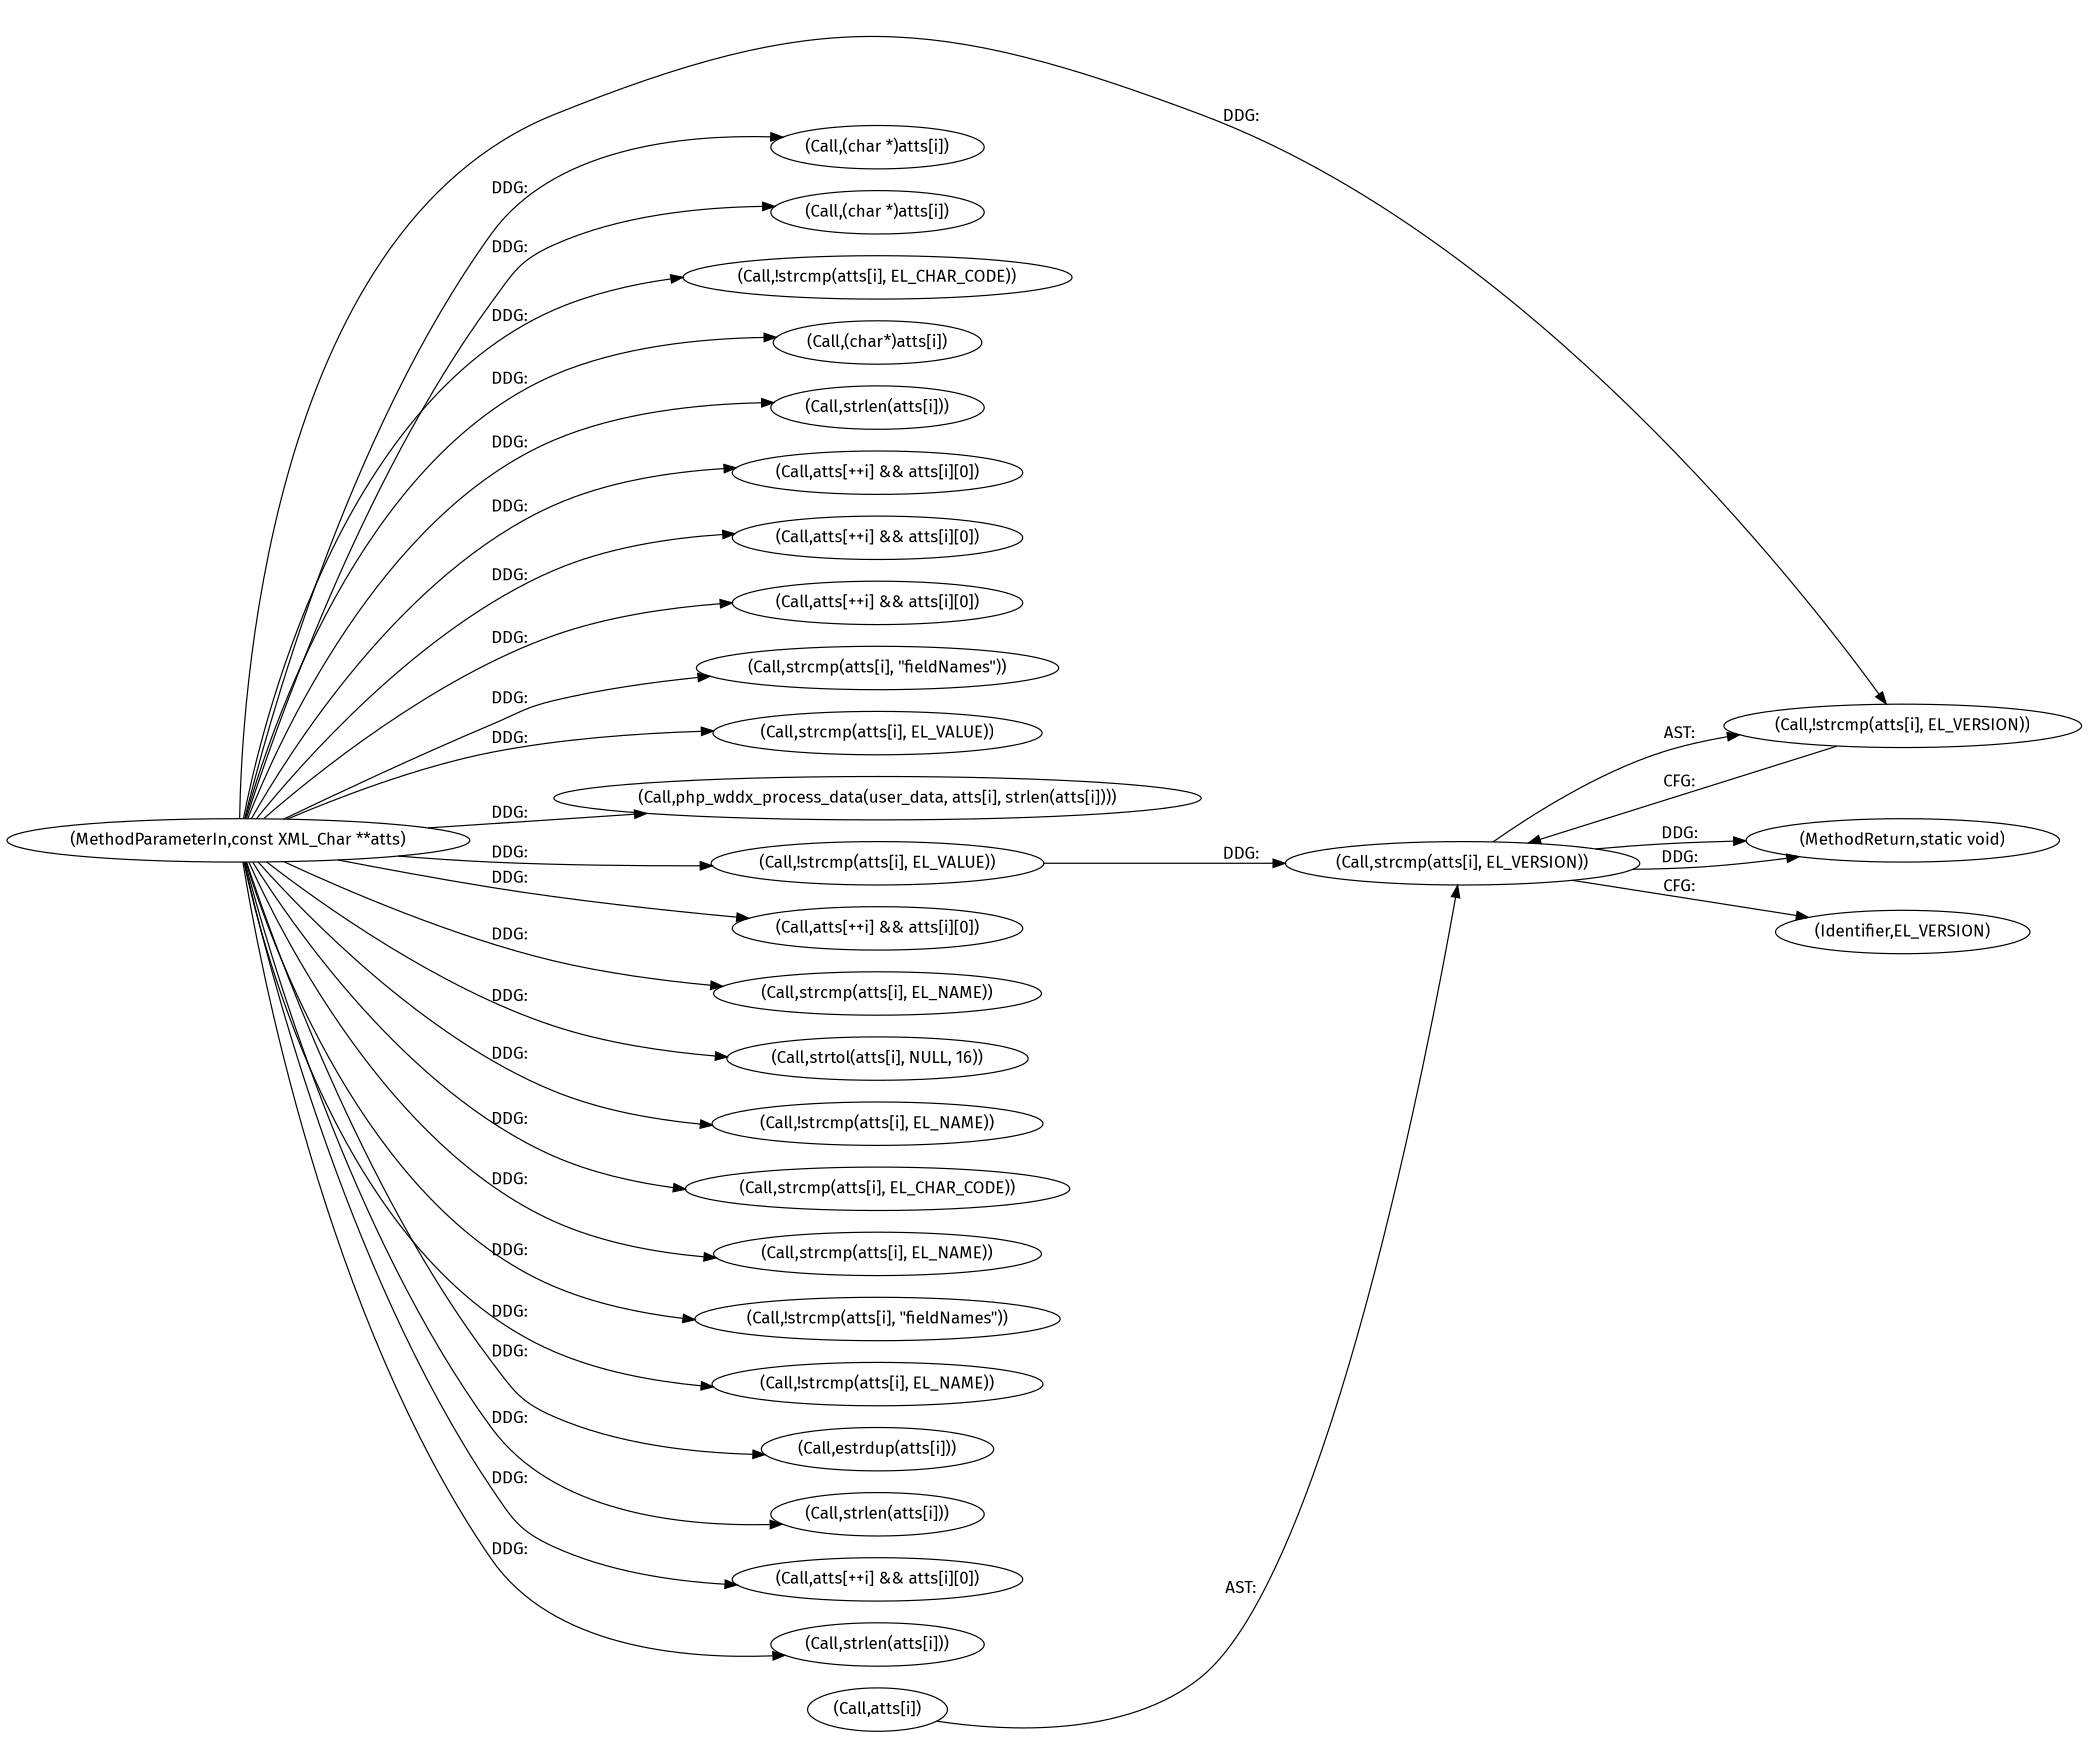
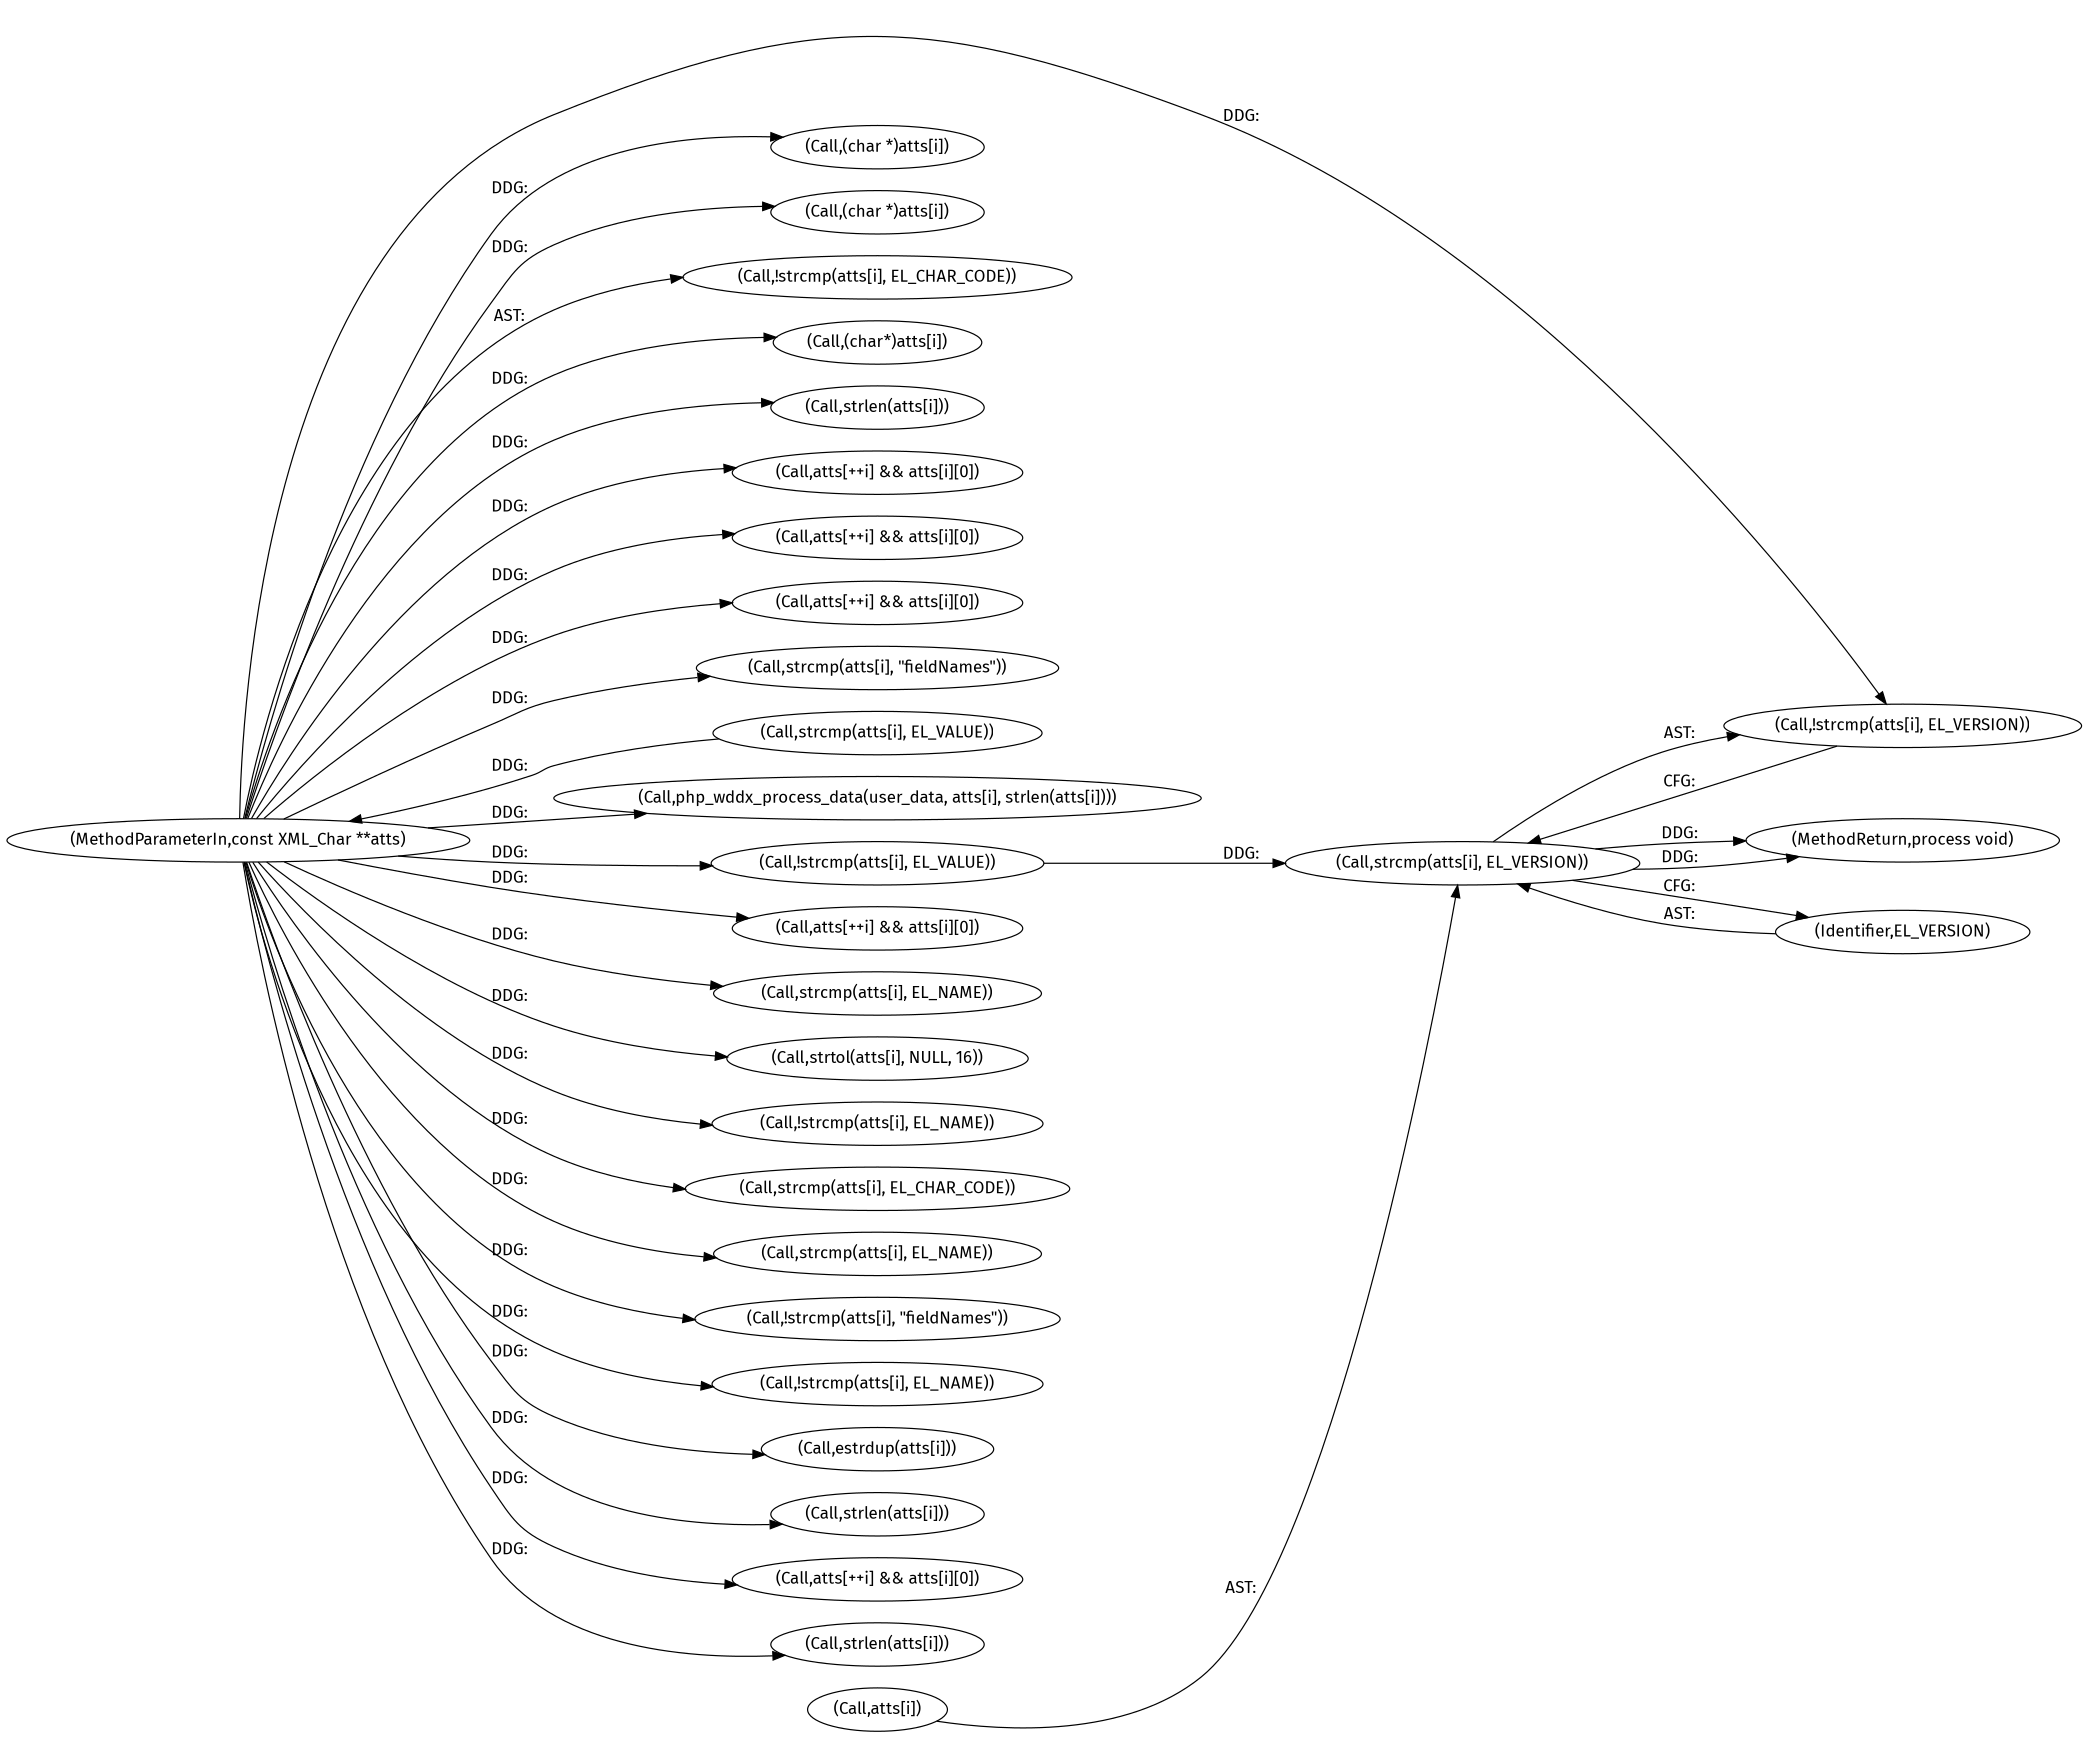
edge "(MethodParameterIn,const XML_Char **atts)" -> "(Call,!strcmp(atts[i], EL_CHAR_CODE))": label "DDG: " -> "AST: "
edge "(MethodParameterIn,const XML_Char **atts)" -> "(Call,strcmp(atts[i], EL_VALUE))": reversed
node "(MethodReturn,static void)": label "(MethodReturn,static void)" -> "(MethodReturn,process void)"
edge "(Identifier,EL_VERSION)" -> "(Call,strcmp(atts[i], EL_VERSION))": added, label "AST:"
